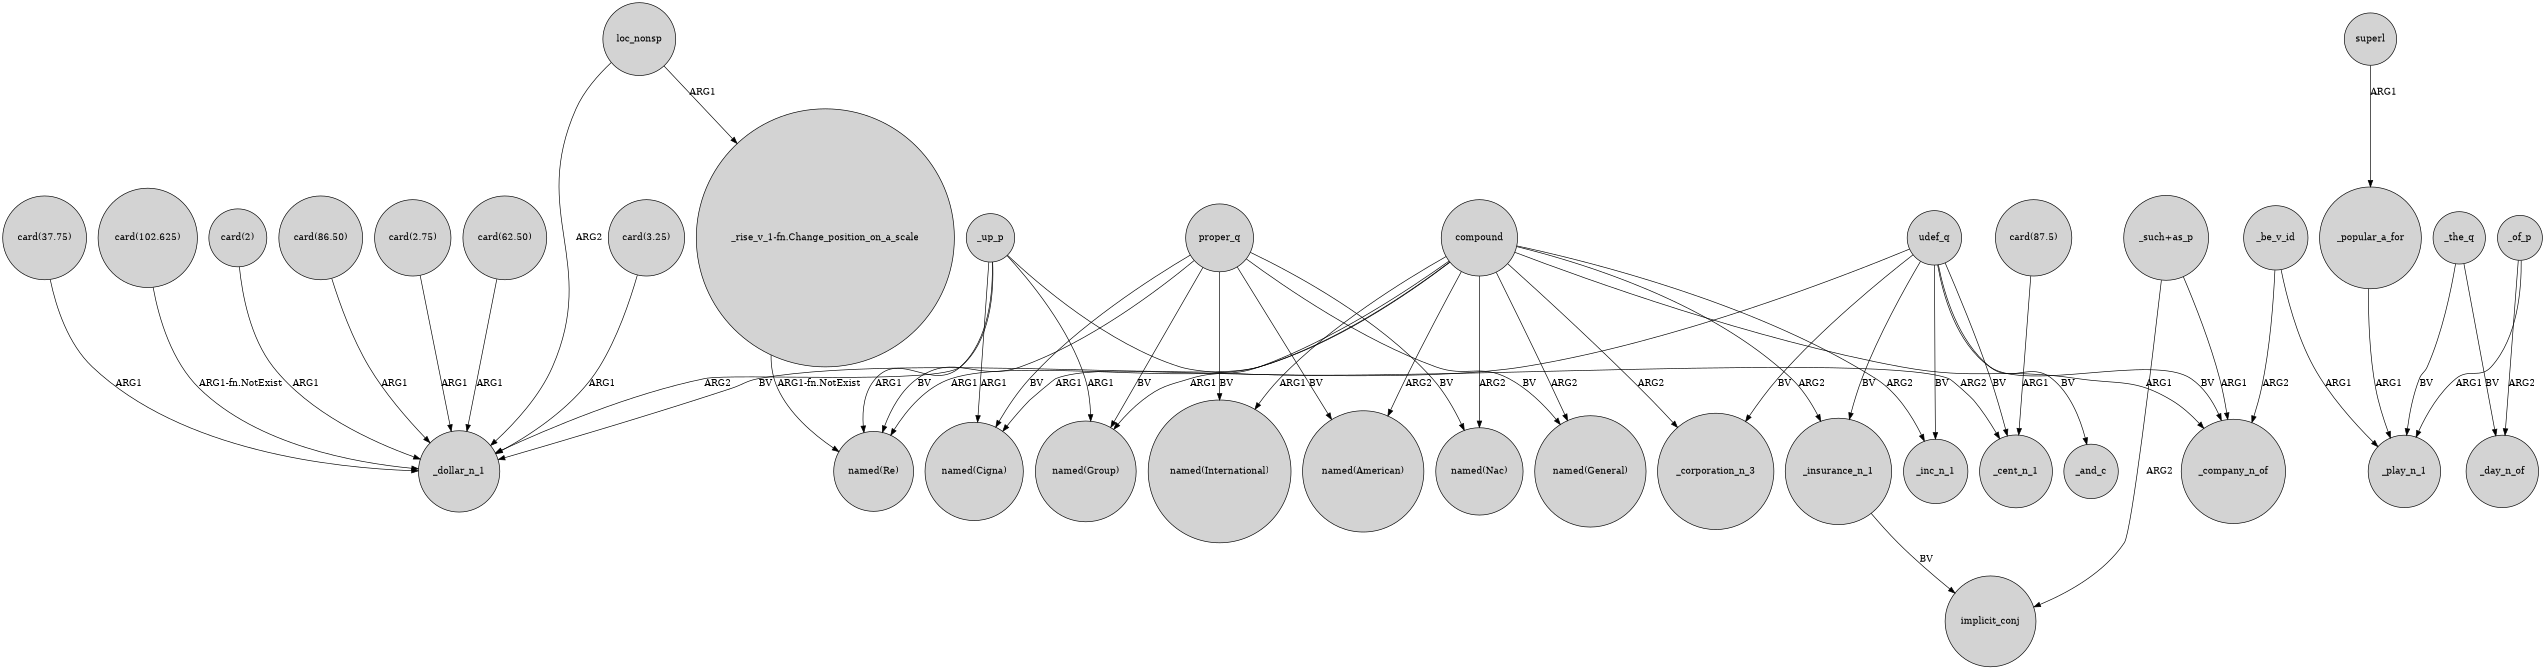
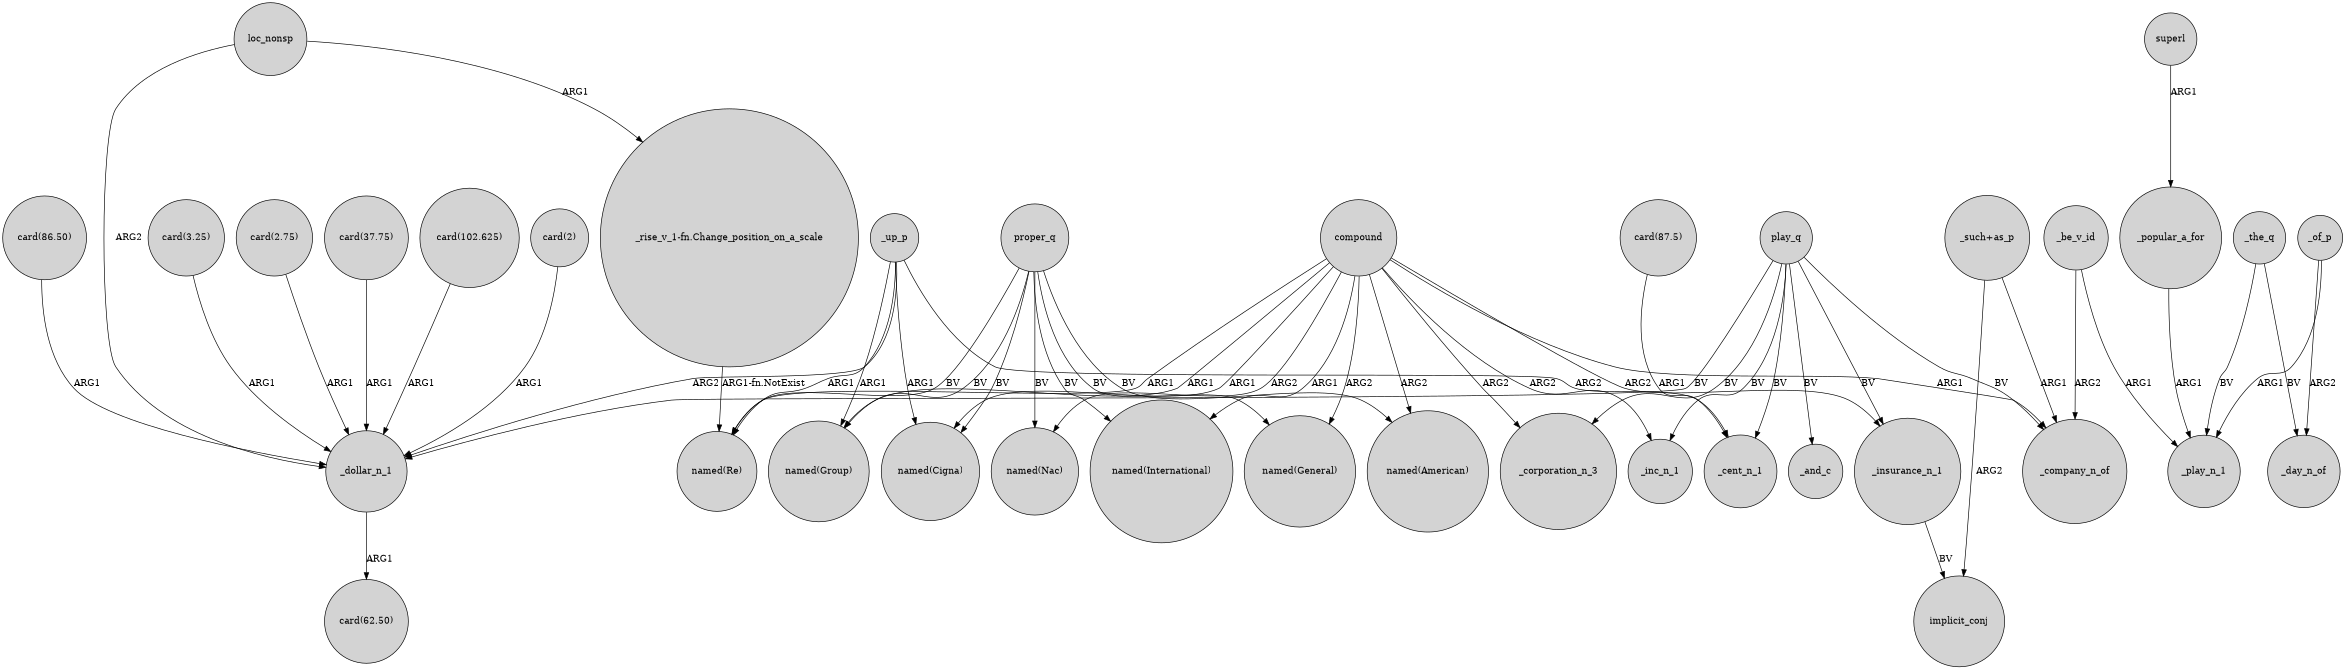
node "udef_q": label "udef_q" -> "play_q"
edge "card(62.50)" -> "_dollar_n_1": reversed
edge "card(102.625)" -> "_dollar_n_1": label "ARG1-fn.NotExist" -> "ARG1"
